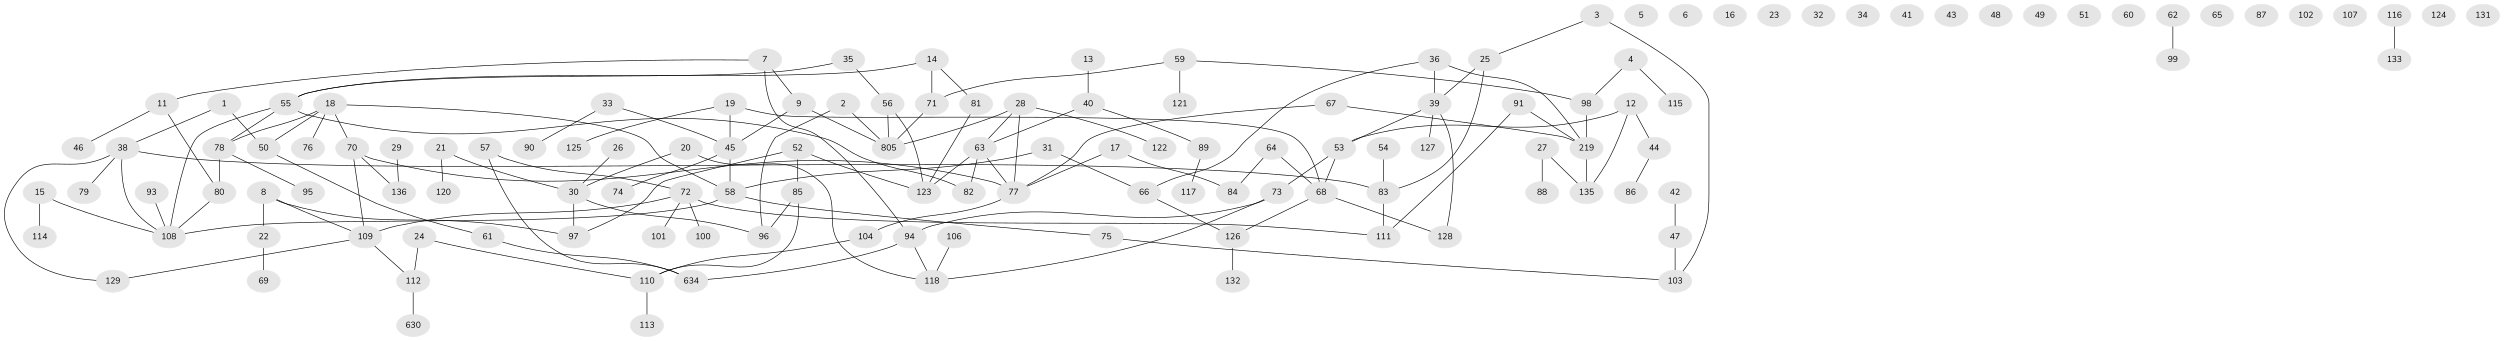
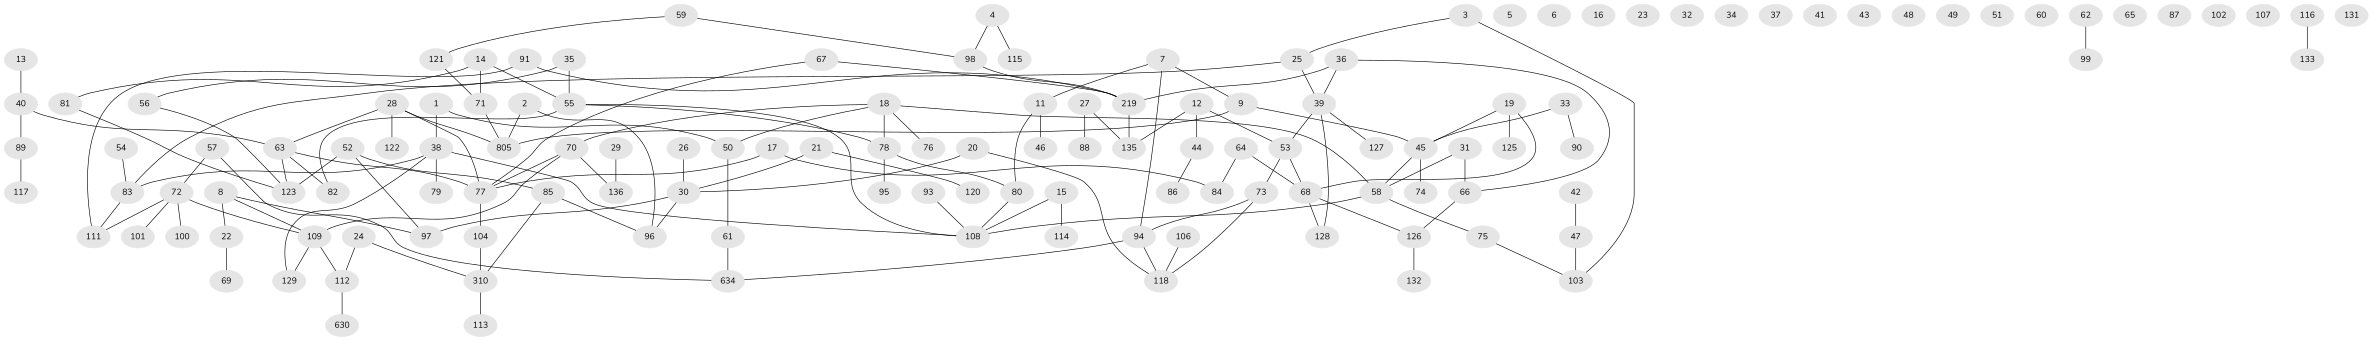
node "37": added
node "124": removed
edge "59" -- "71": now "121" -- "71"
edge "56" -- "805": removed
node "110": label "110" -> "310"
